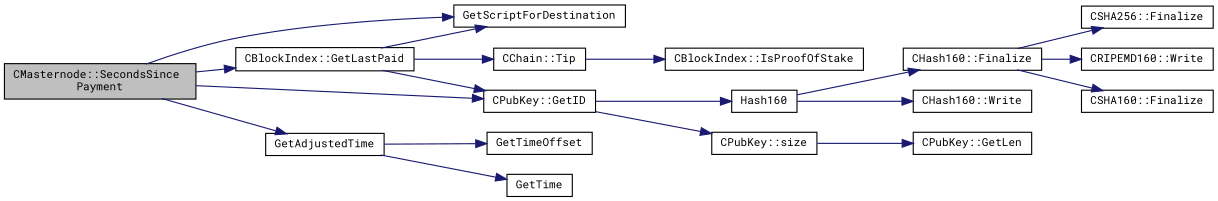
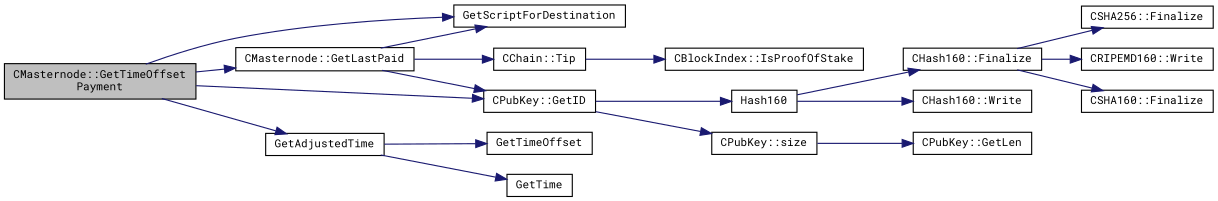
node "CBlockIndex::GetLastPaid": label "CBlockIndex::GetLastPaid" -> "CMasternode::GetLastPaid"
node "CMasternode::SecondsSince Payment": label "CMasternode::SecondsSince Payment" -> "CMasternode::GetTimeOffset Payment"
